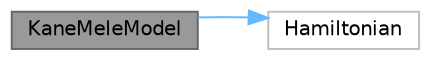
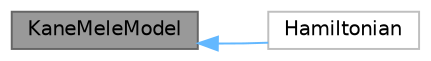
edge "KaneMeleModel" -> "Hamiltonian": reversed
